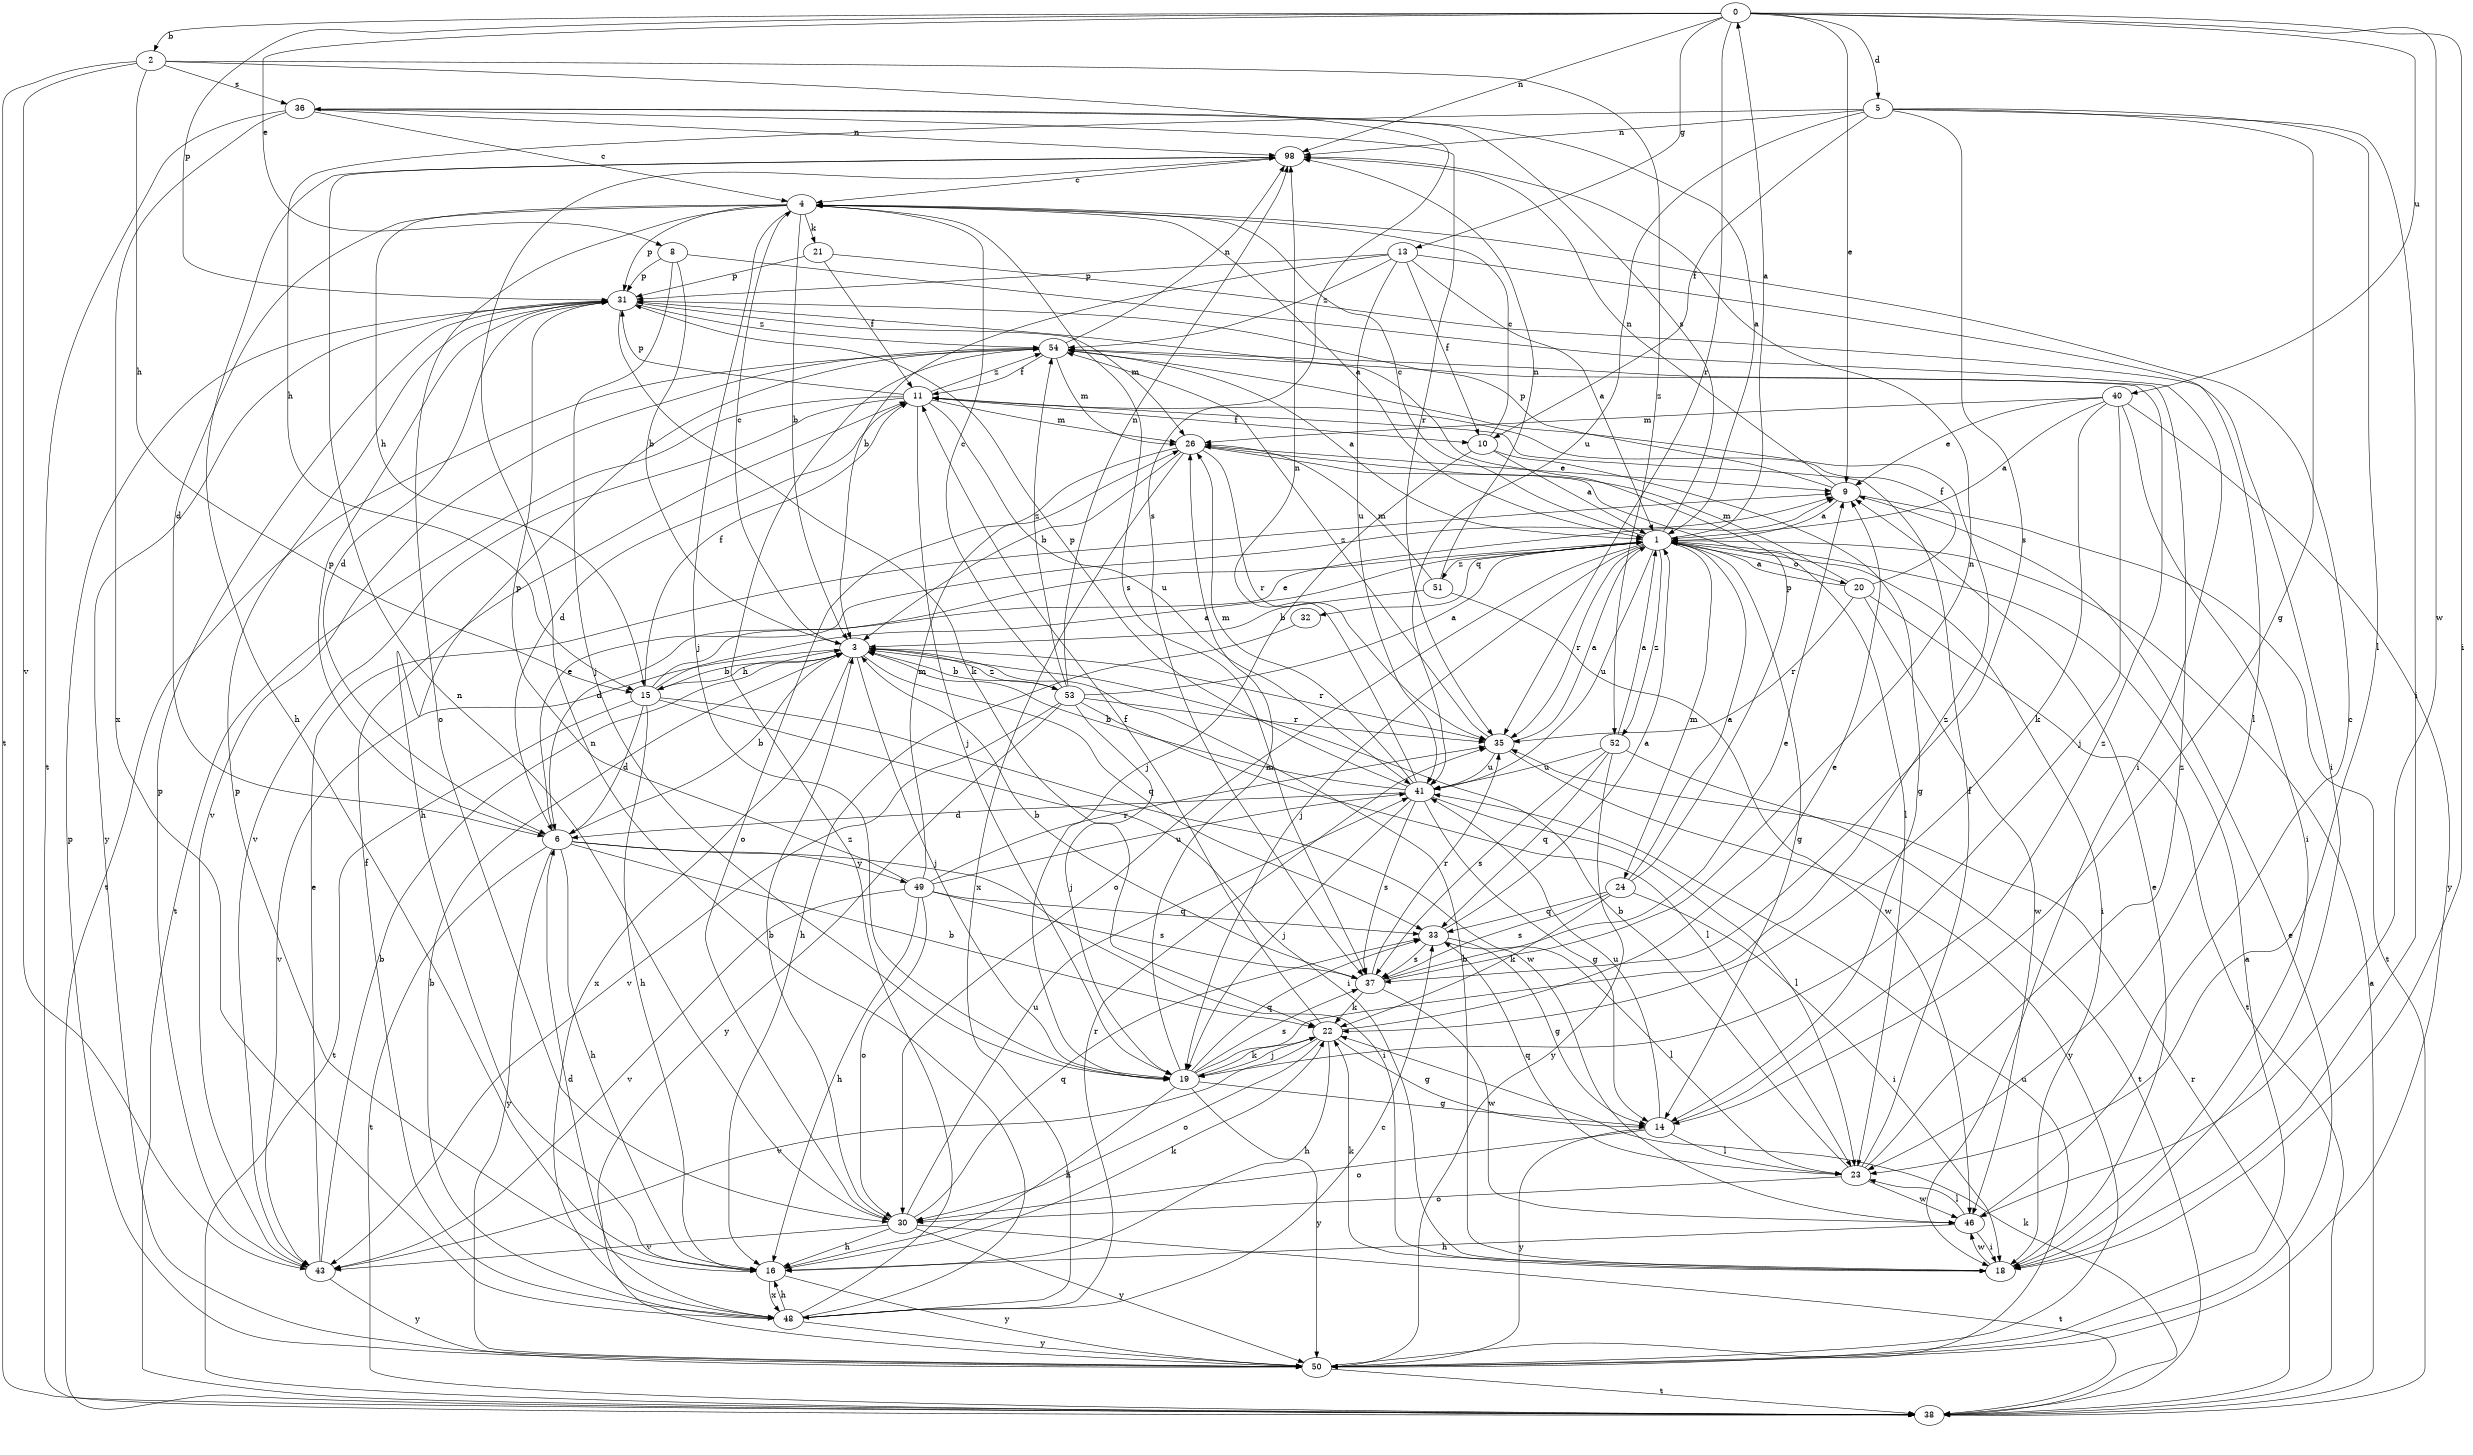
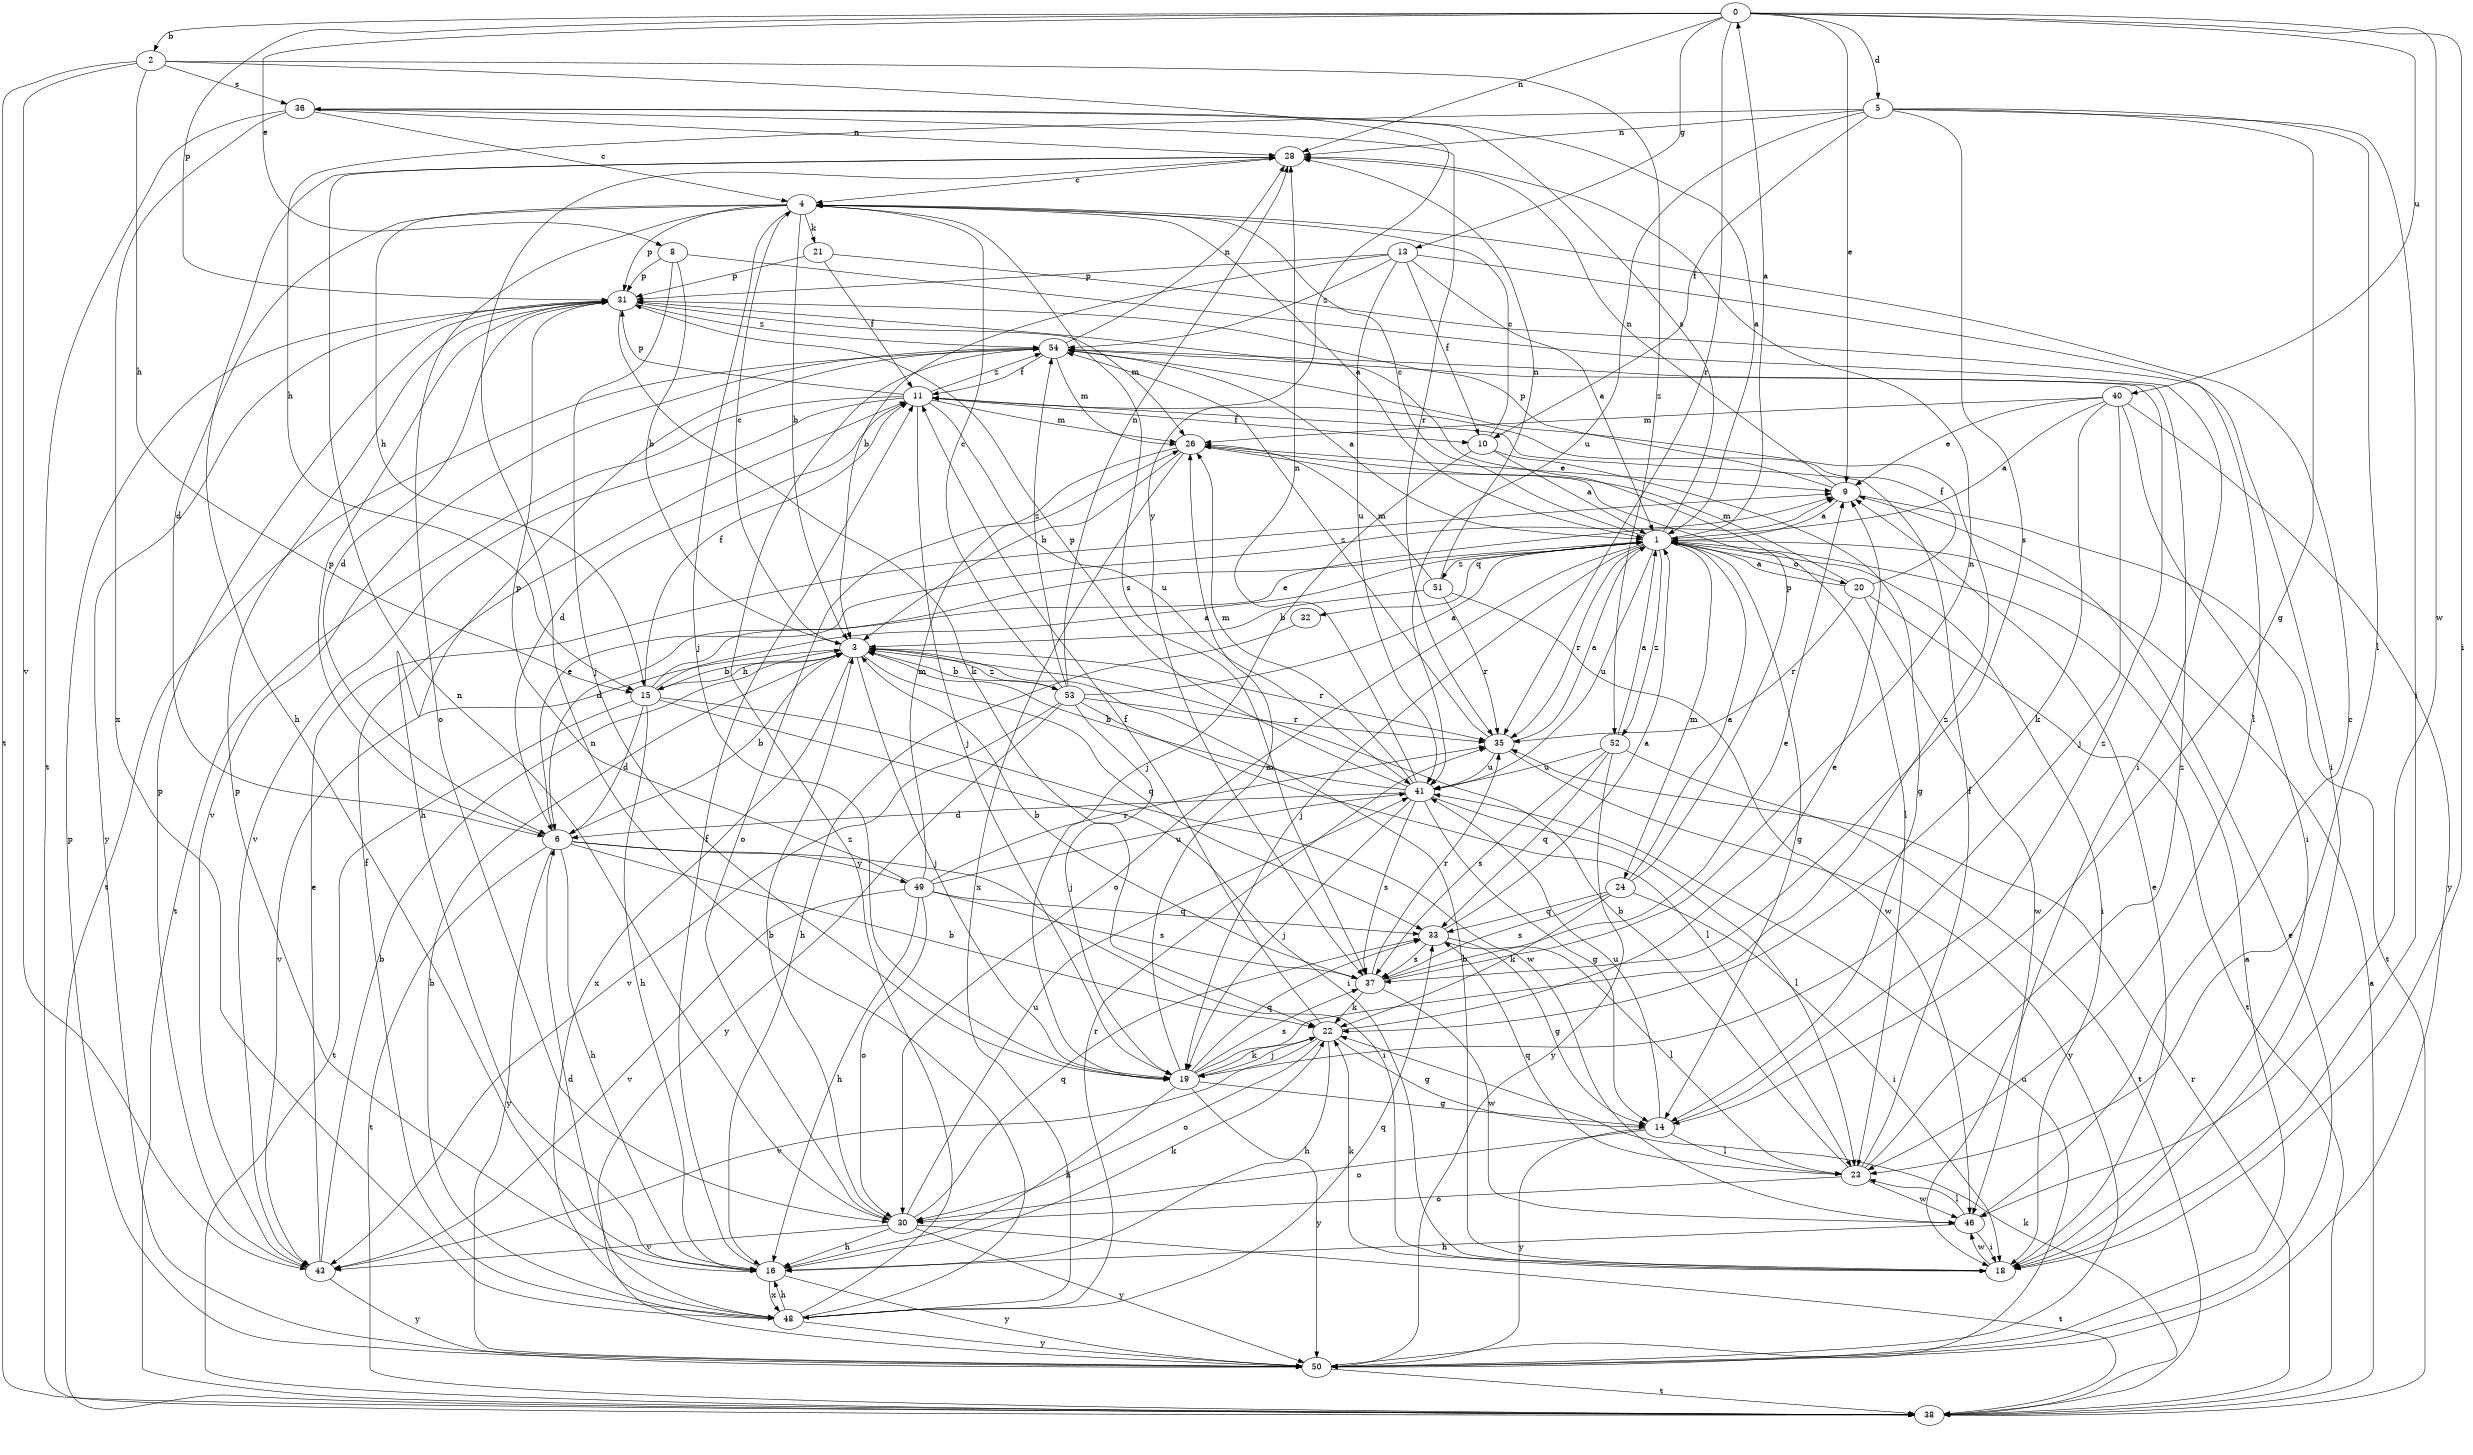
node "98": label "98" -> "28"
edge "2" -> "37": label "s" -> "y"
edge "26" -> "35": now "51" -> "35"
edge "16" -> "11": added, label "f"
edge "48" -> "33": label "c" -> "q"
